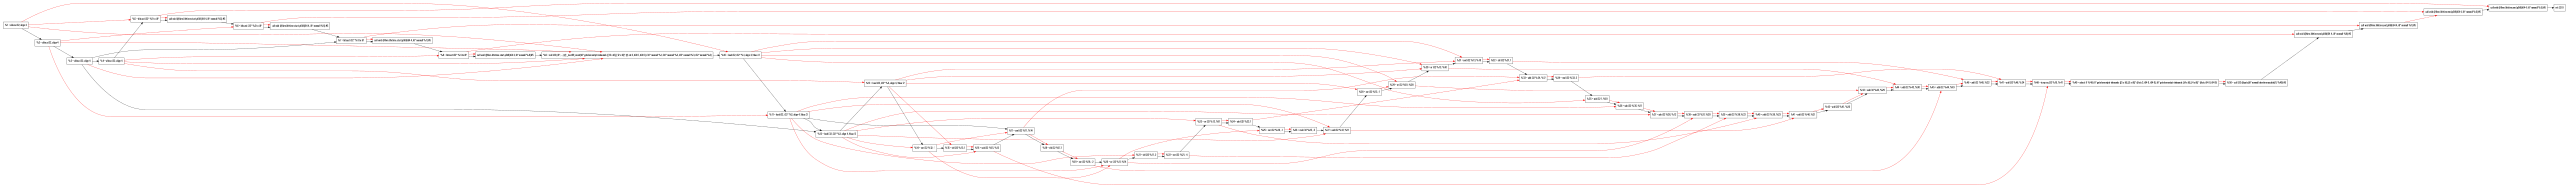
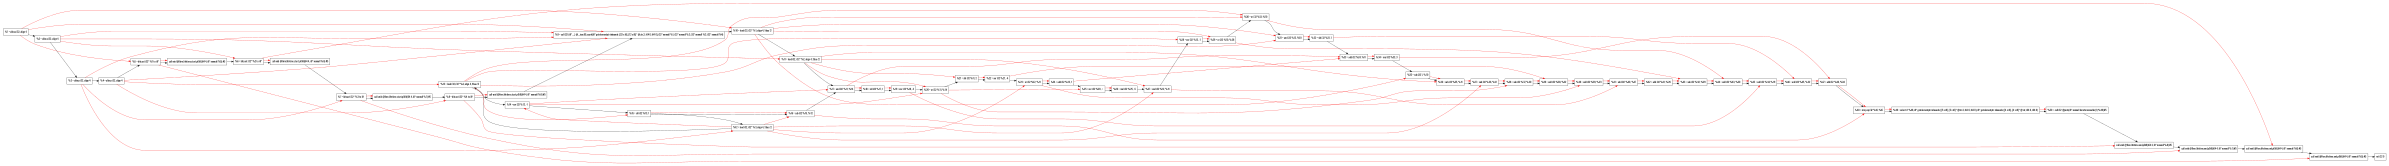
edge "call void @llvm.lifetime.end.p0i8(i64 4, i8* nonnull %7) #5" -> "call void @llvm.lifetime.end.p0i8(i64 4, i8* nonnull %6) #5": color red -> black
edge "%3 = alloca i32, align 4" -> "%7 = bitcast i32* %3 to i8*": color black -> red
edge "%3 = alloca i32, align 4" -> "%12 = load i32, i32* %3, align 4, !tbaa !2": color black -> red
edge "%11 = load i32, i32* %2, align 4, !tbaa !2" -> "%12 = load i32, i32* %3, align 4, !tbaa !2": now "%15 = shl i32 %13, 1" -> "%12 = load i32, i32* %3, align 4, !tbaa !2"
